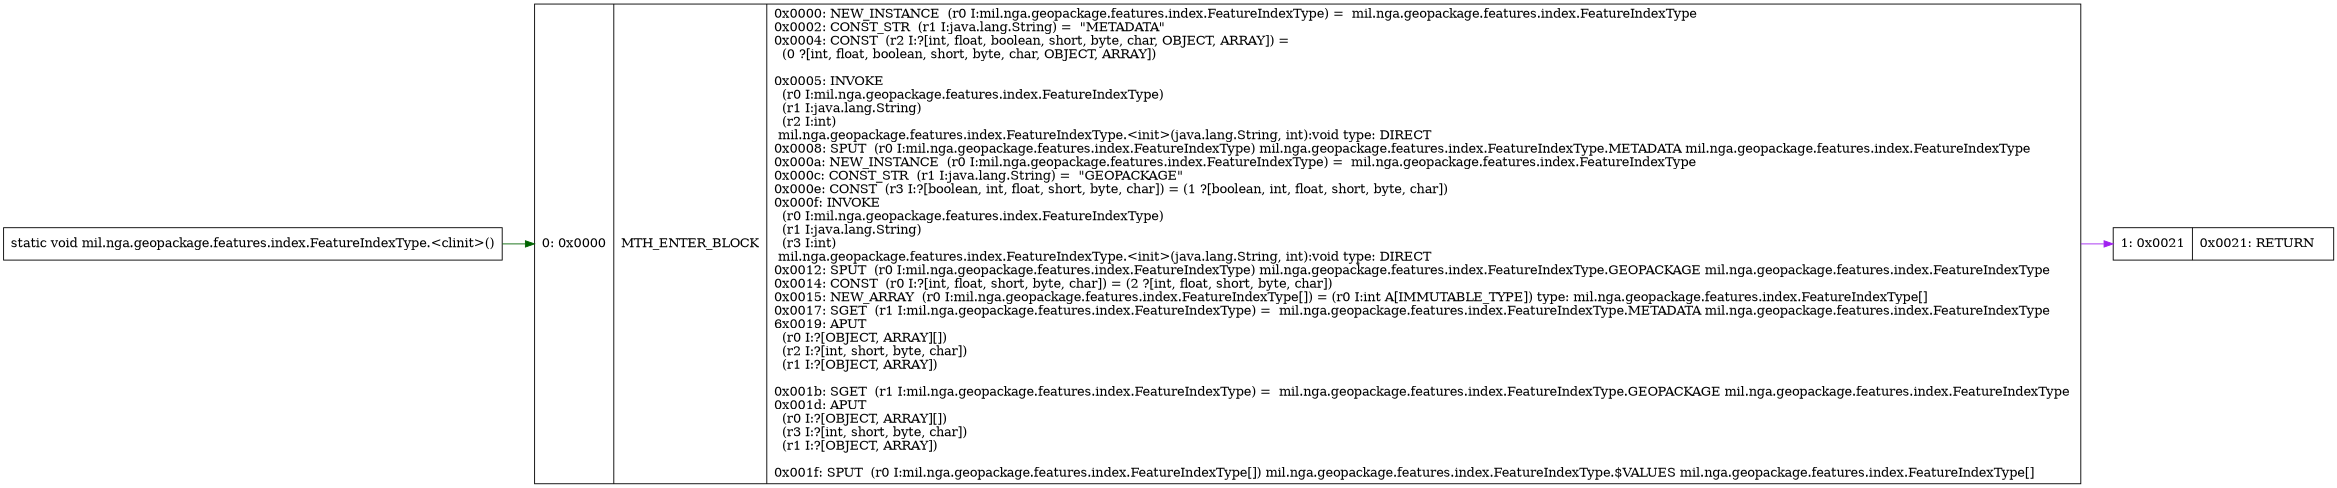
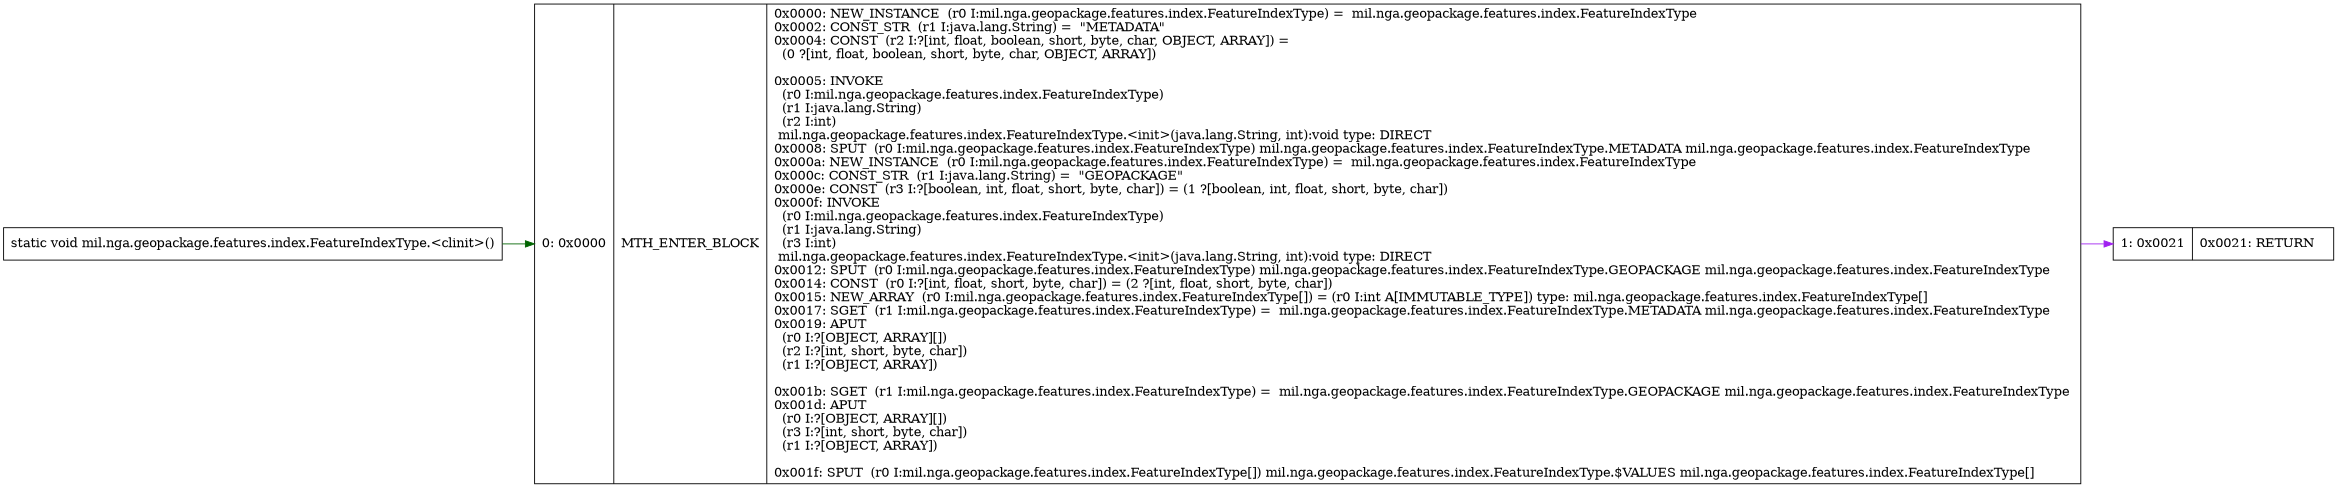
node "0: 0x0000": text "6x0019: APUT" -> "0x0019: APUT"
